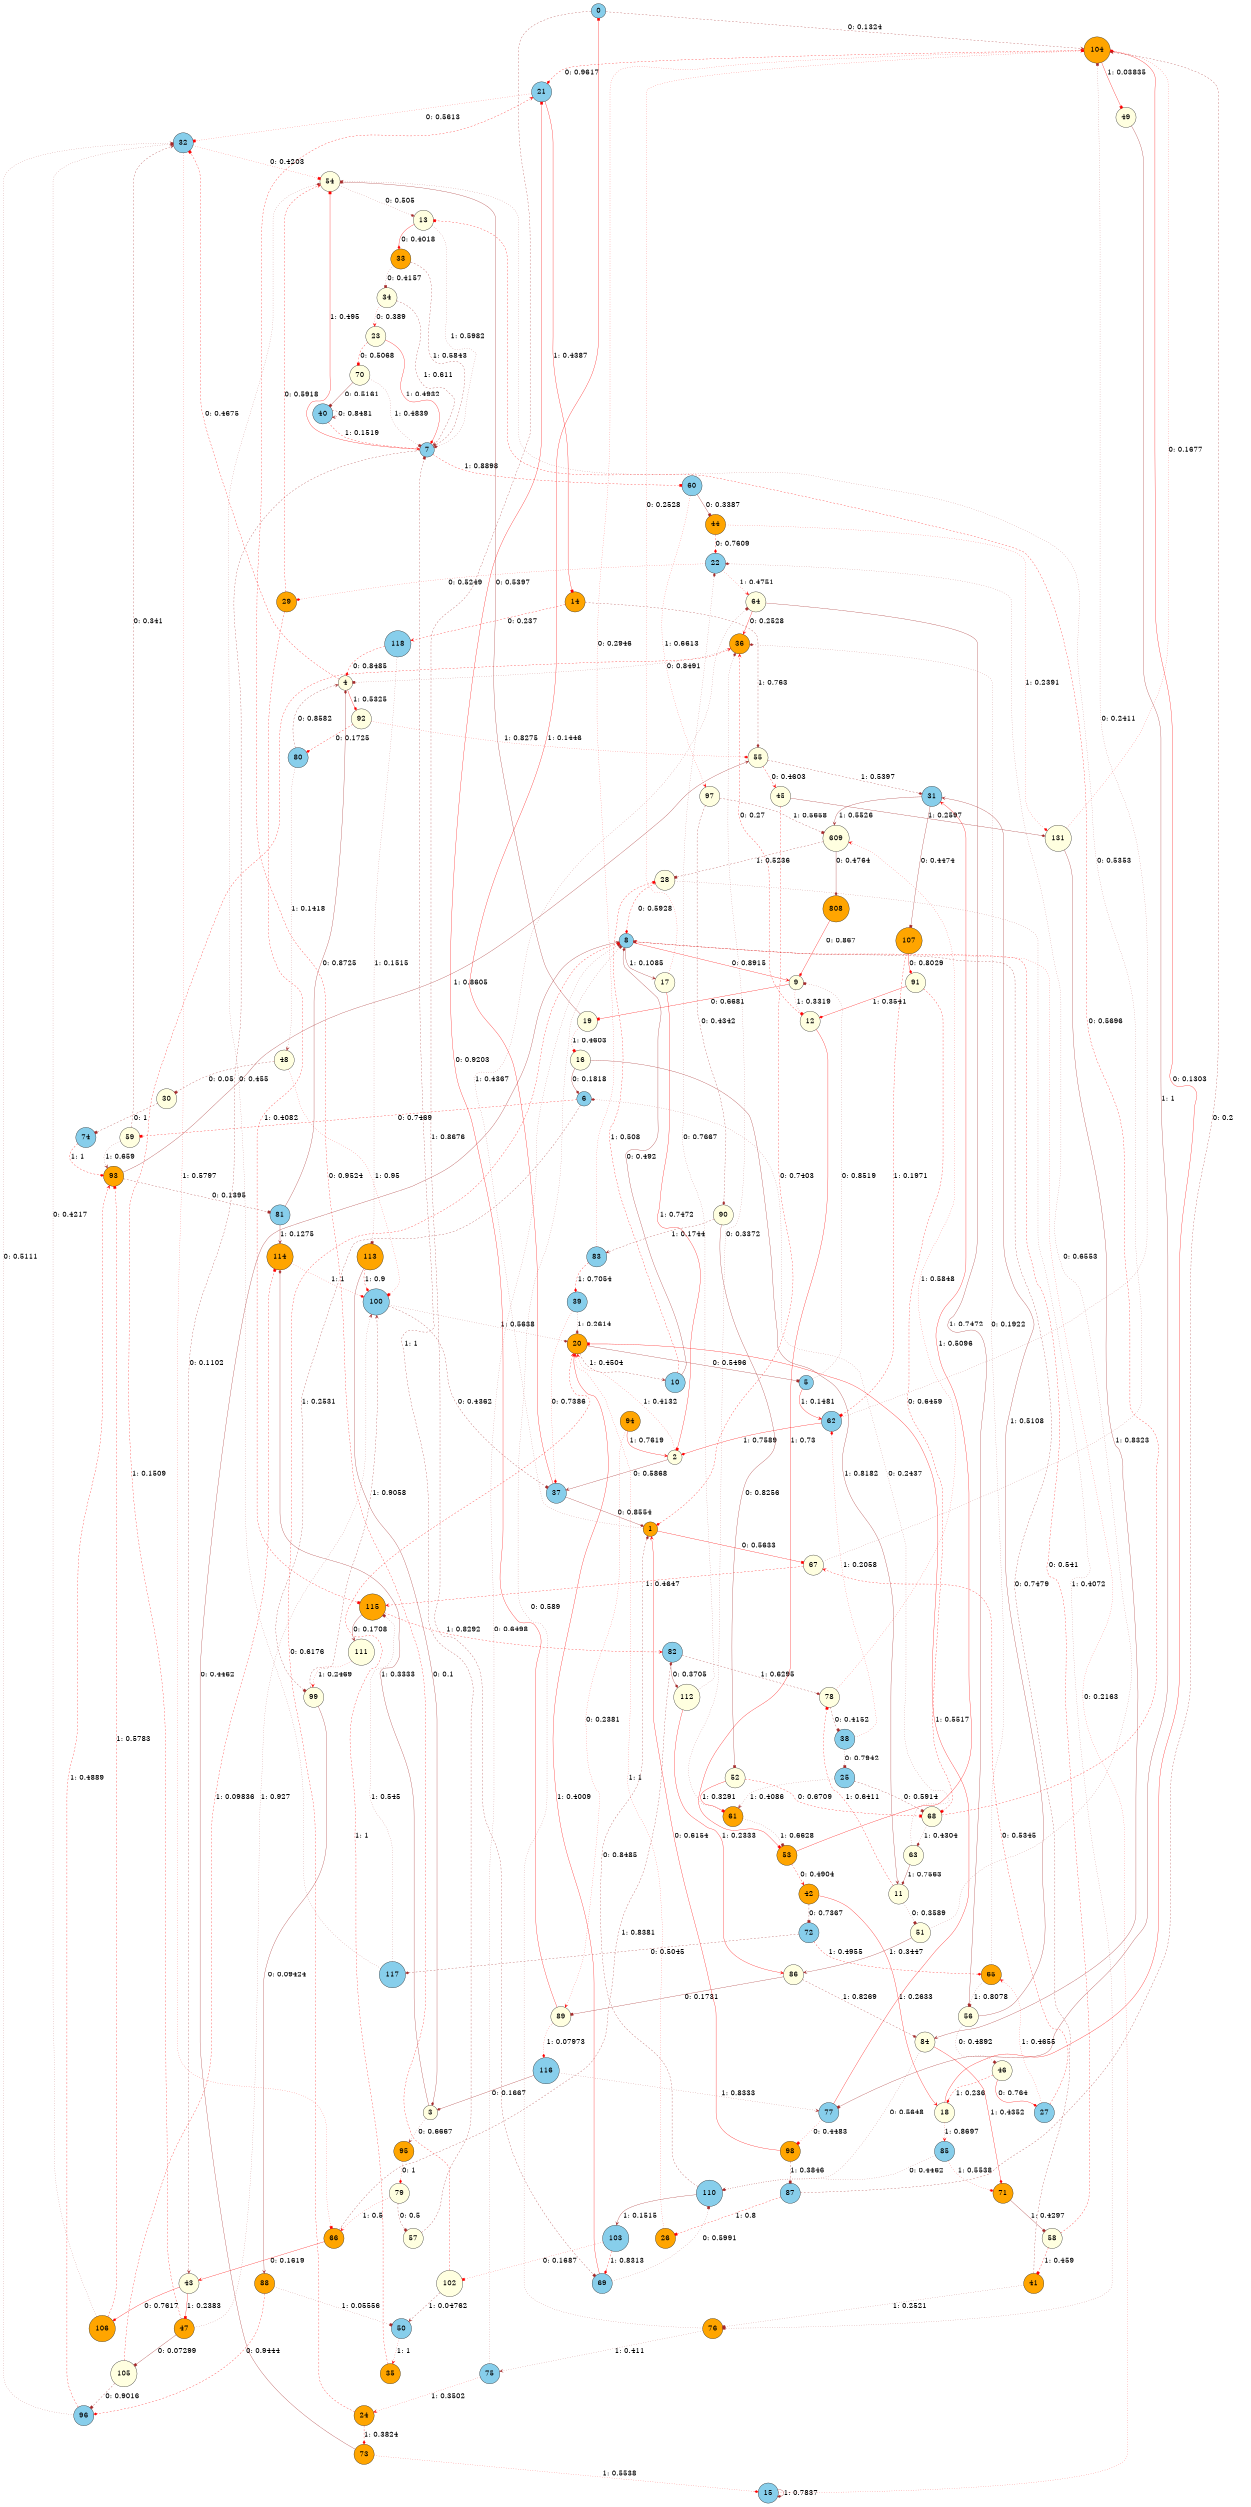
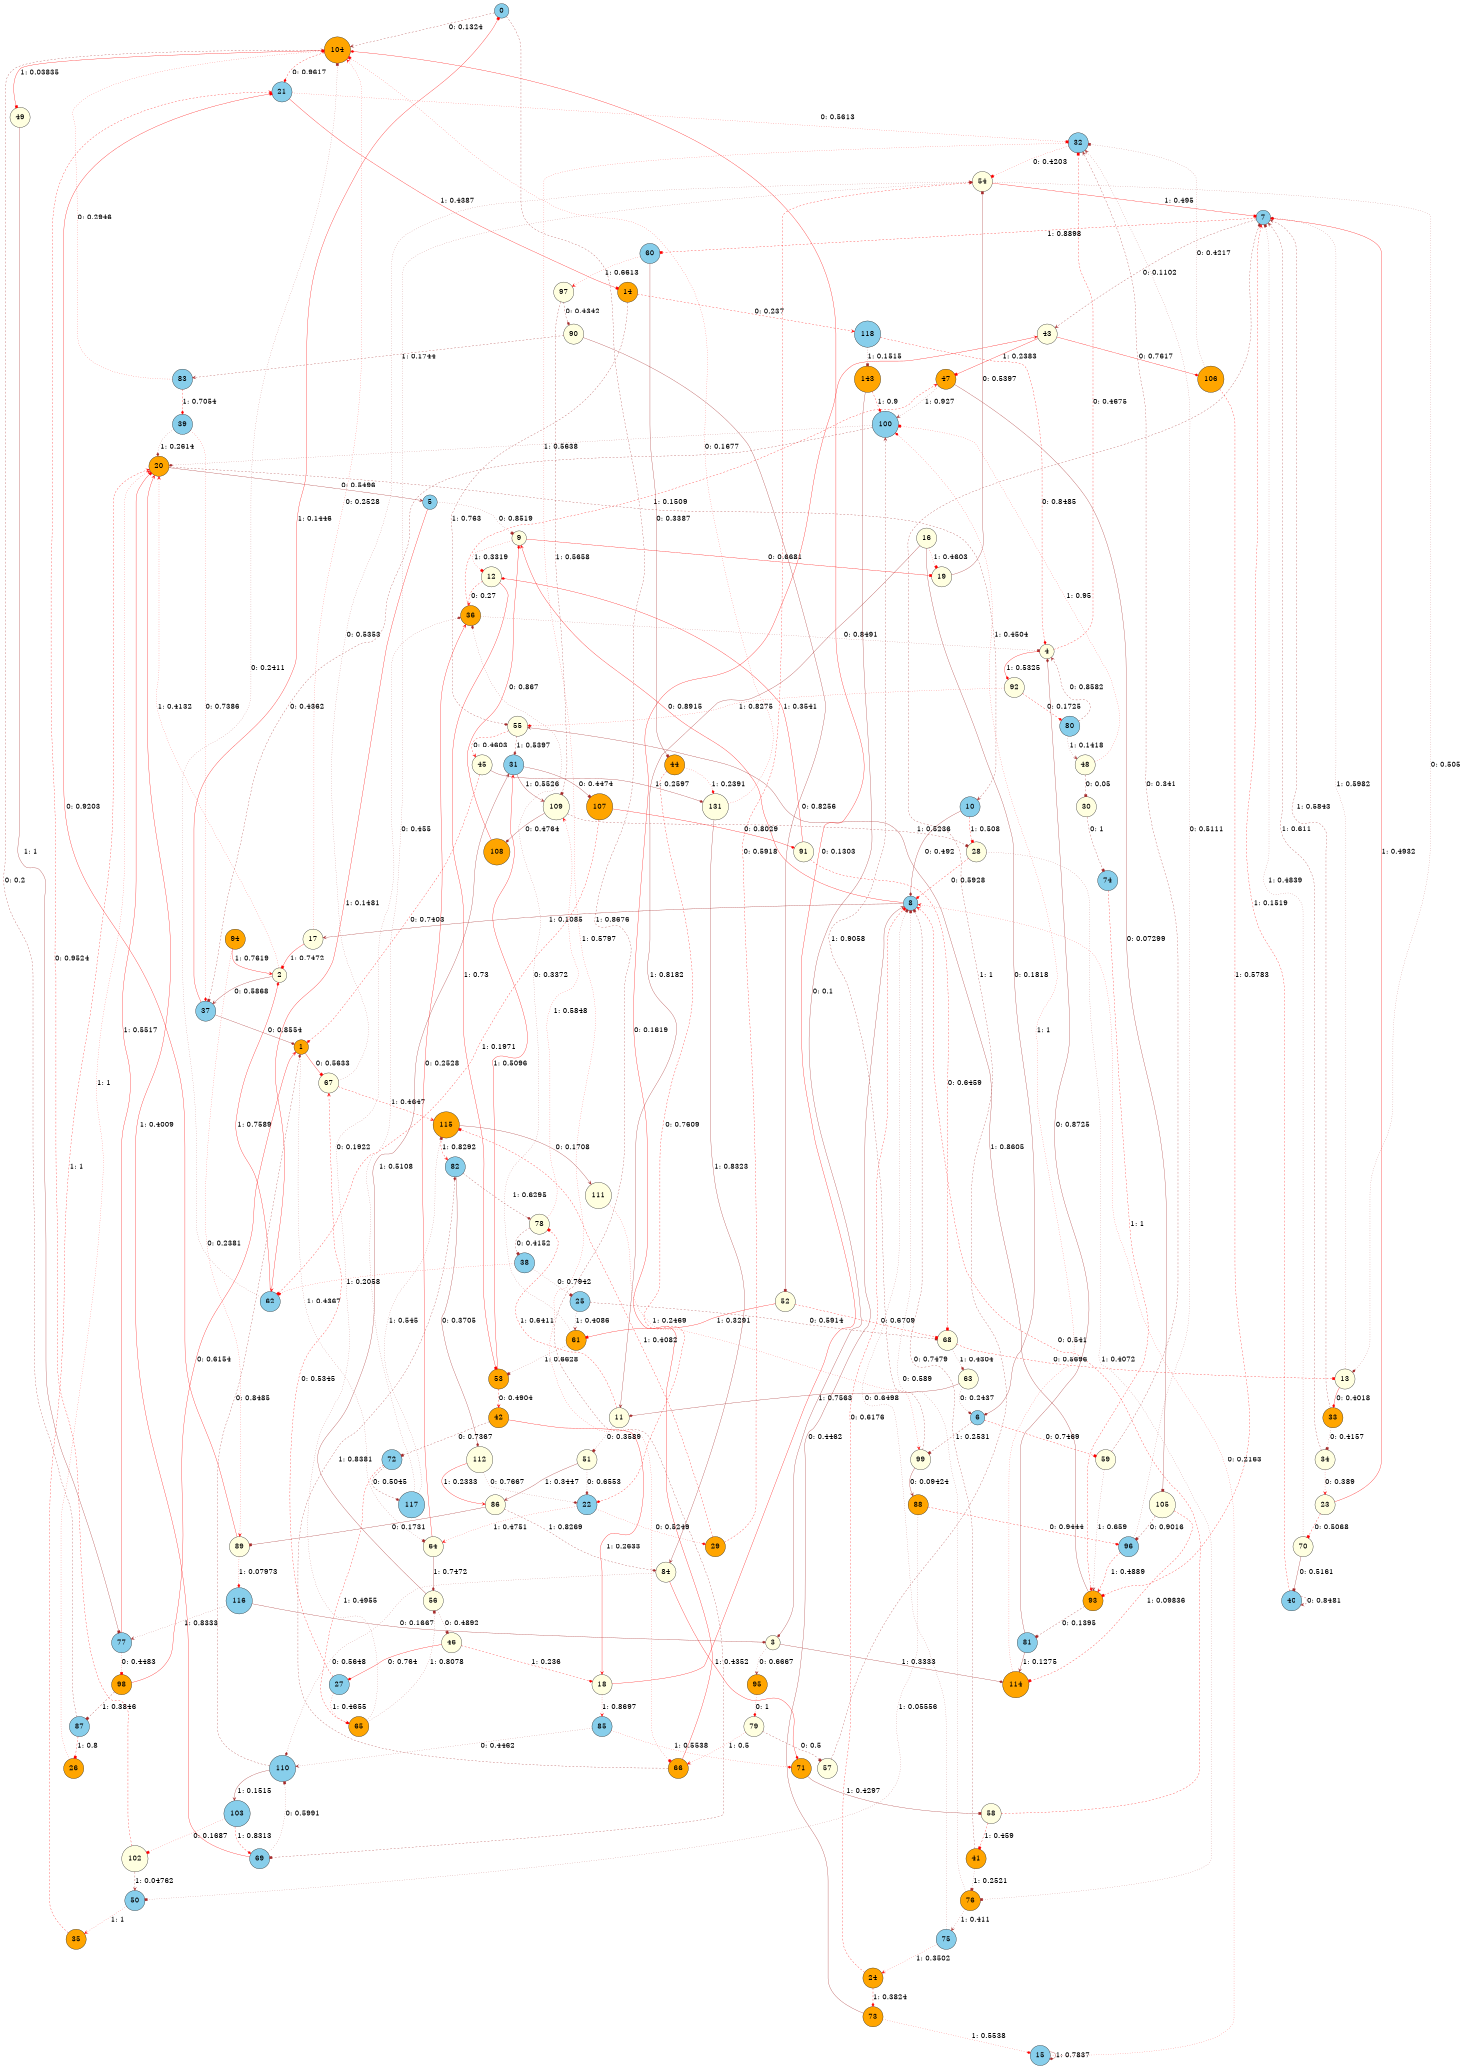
edge "7" -> "54": reversed
node "609": label "609" -> "109"
node "808": label "808" -> "108"
edge "19" -> "16": reversed
node "113": label "113" -> "143"
edge "47" -> "36": reversed
edge "20" -> "5": arrowhead box -> vee
